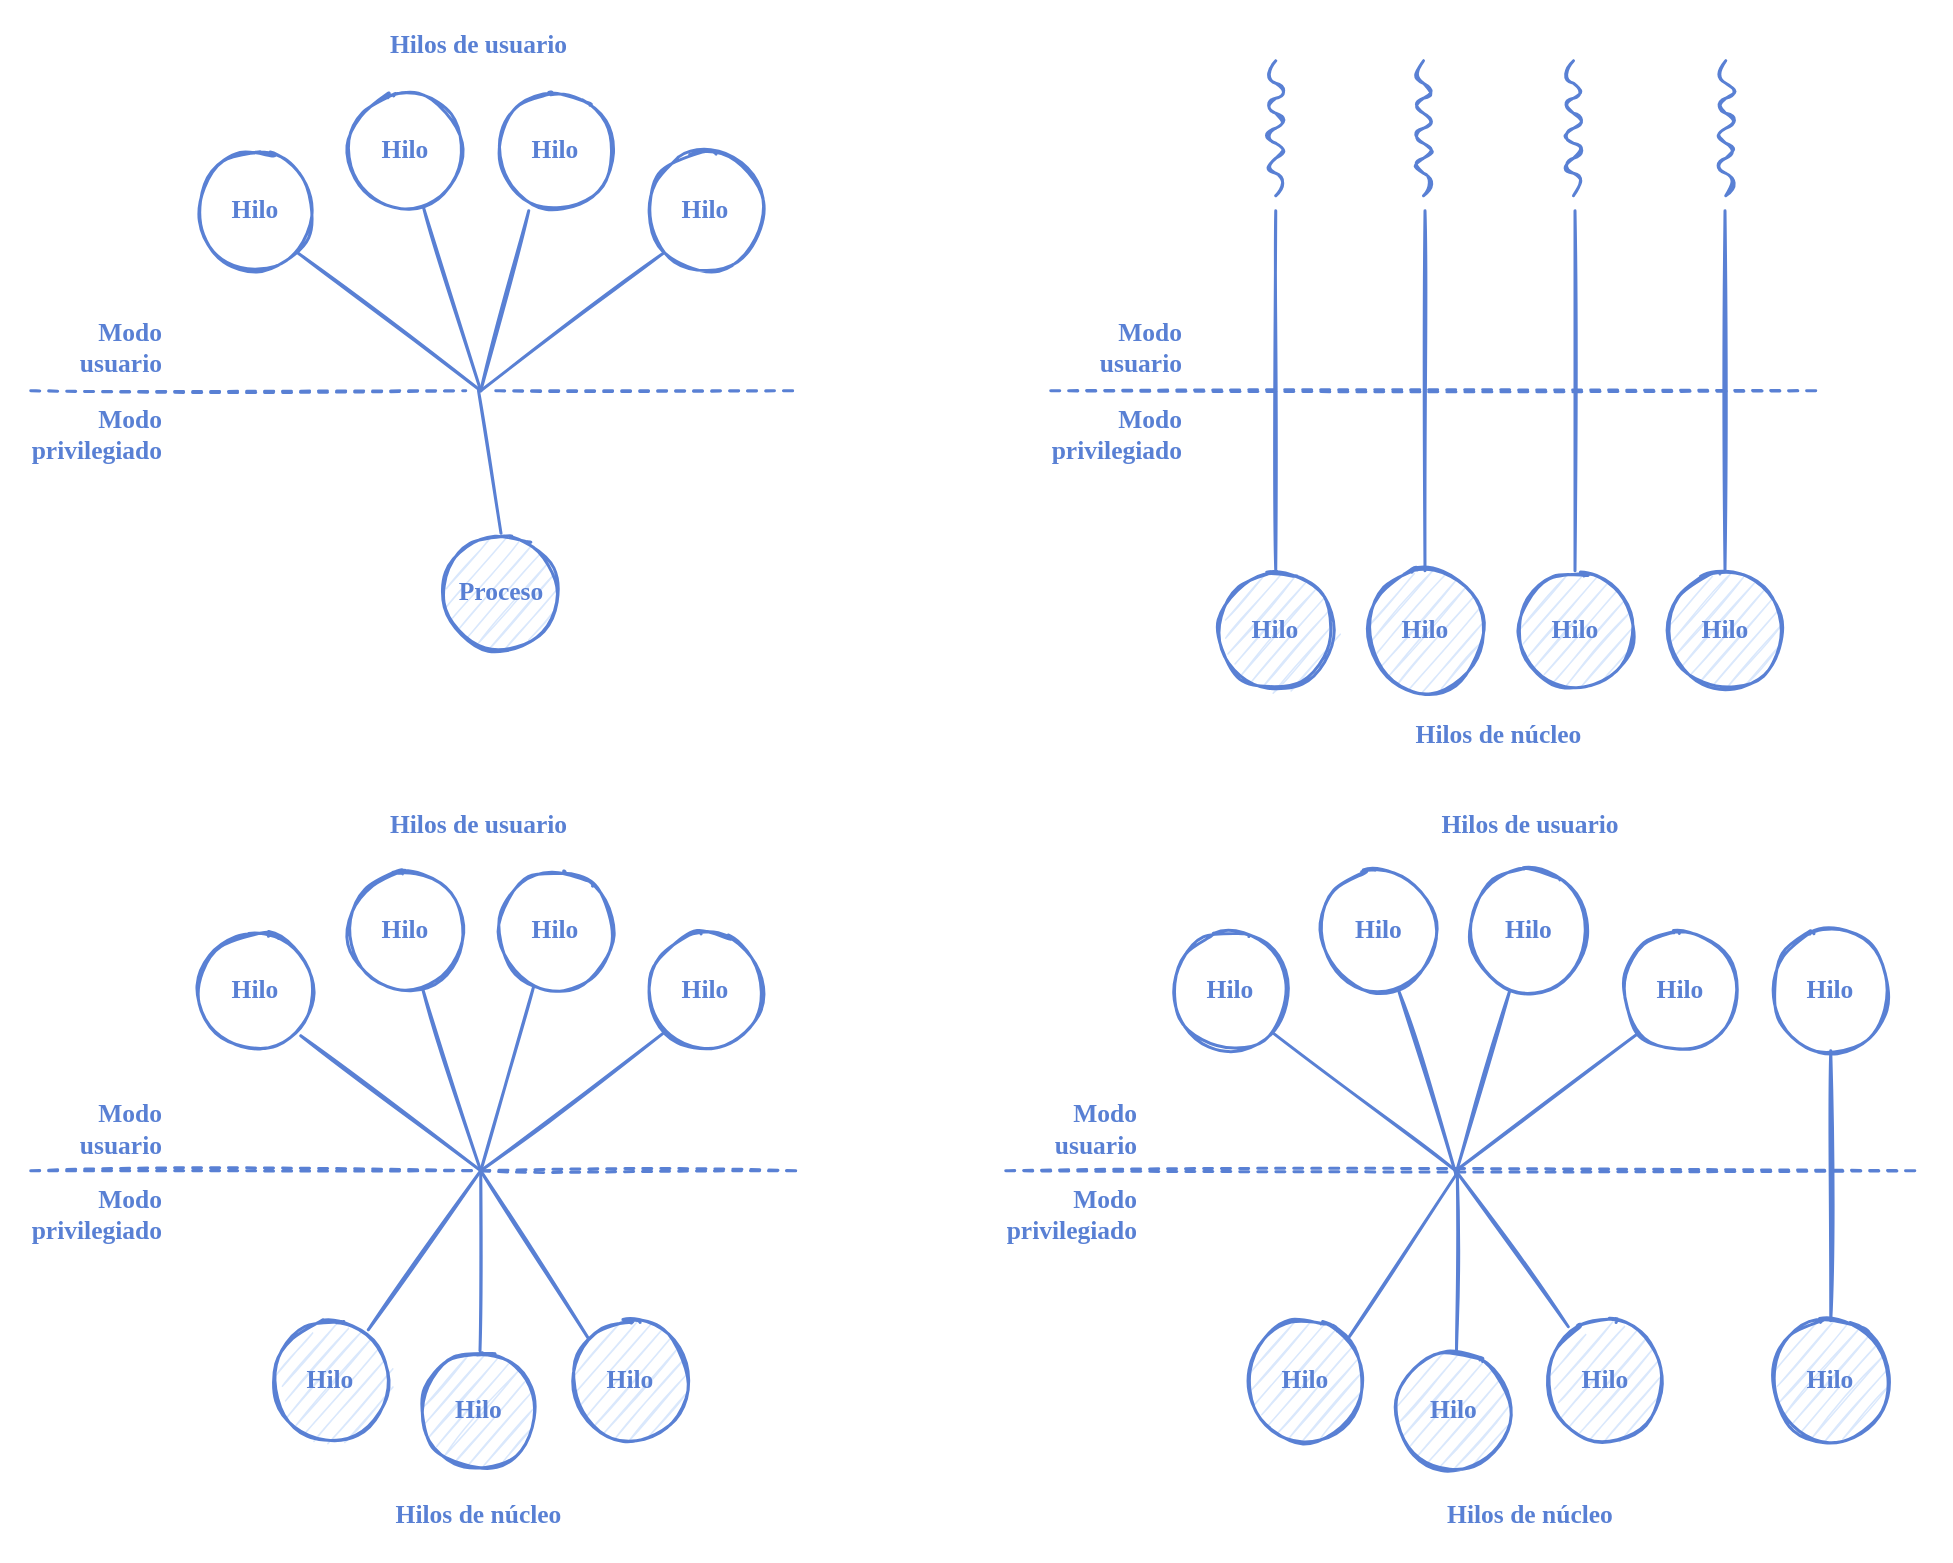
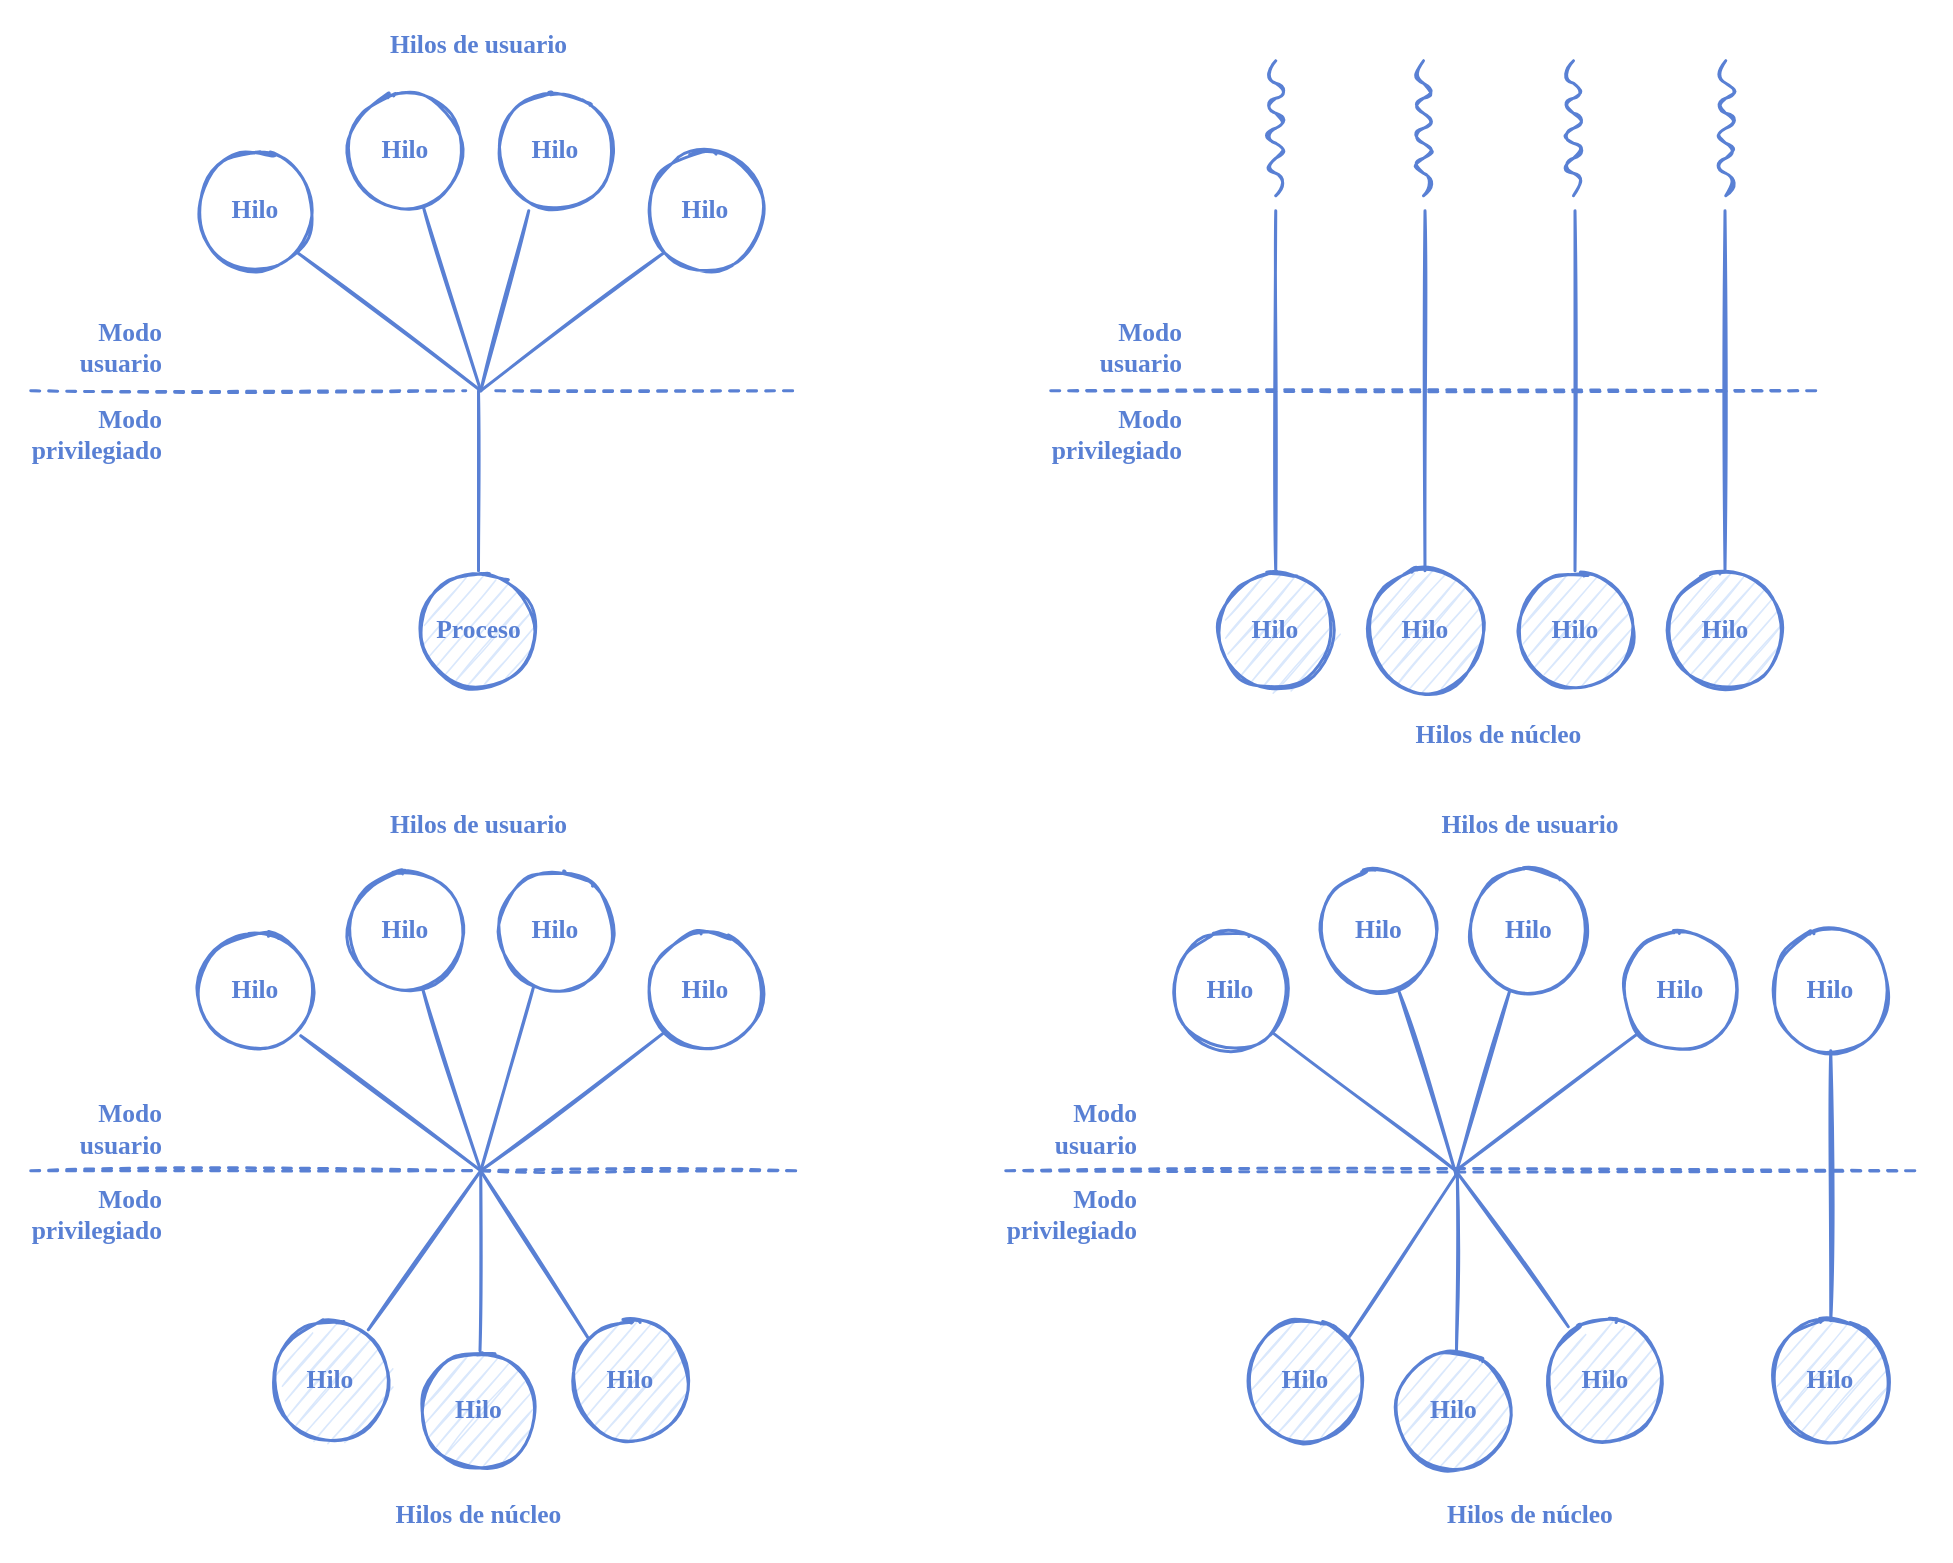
node "Proceso": moved (501, 593) -> (479, 631)
